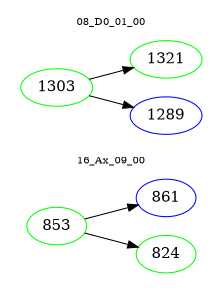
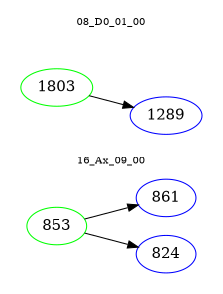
node "1321": removed
node "1303": label "1303" -> "1803"
node "824": color green -> blue
